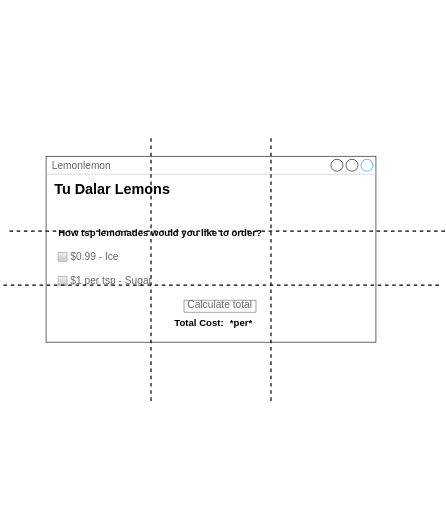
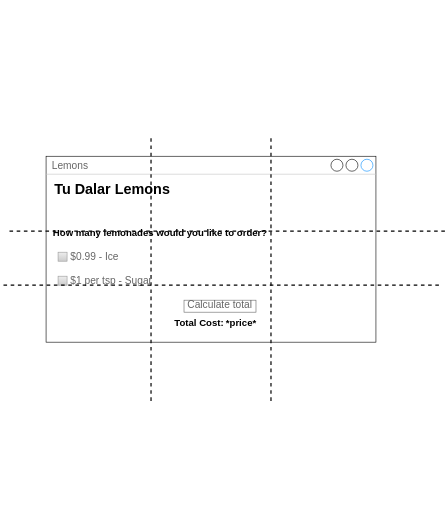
node "Lemonlemon": label "Lemonlemon" -> "Lemons"
node "How tsp lemonades would you like to order?": label "How tsp lemonades would you like to order?" -> "How many lemonades would you like to order?"
node "*per*": label "*per*" -> "*price*"
